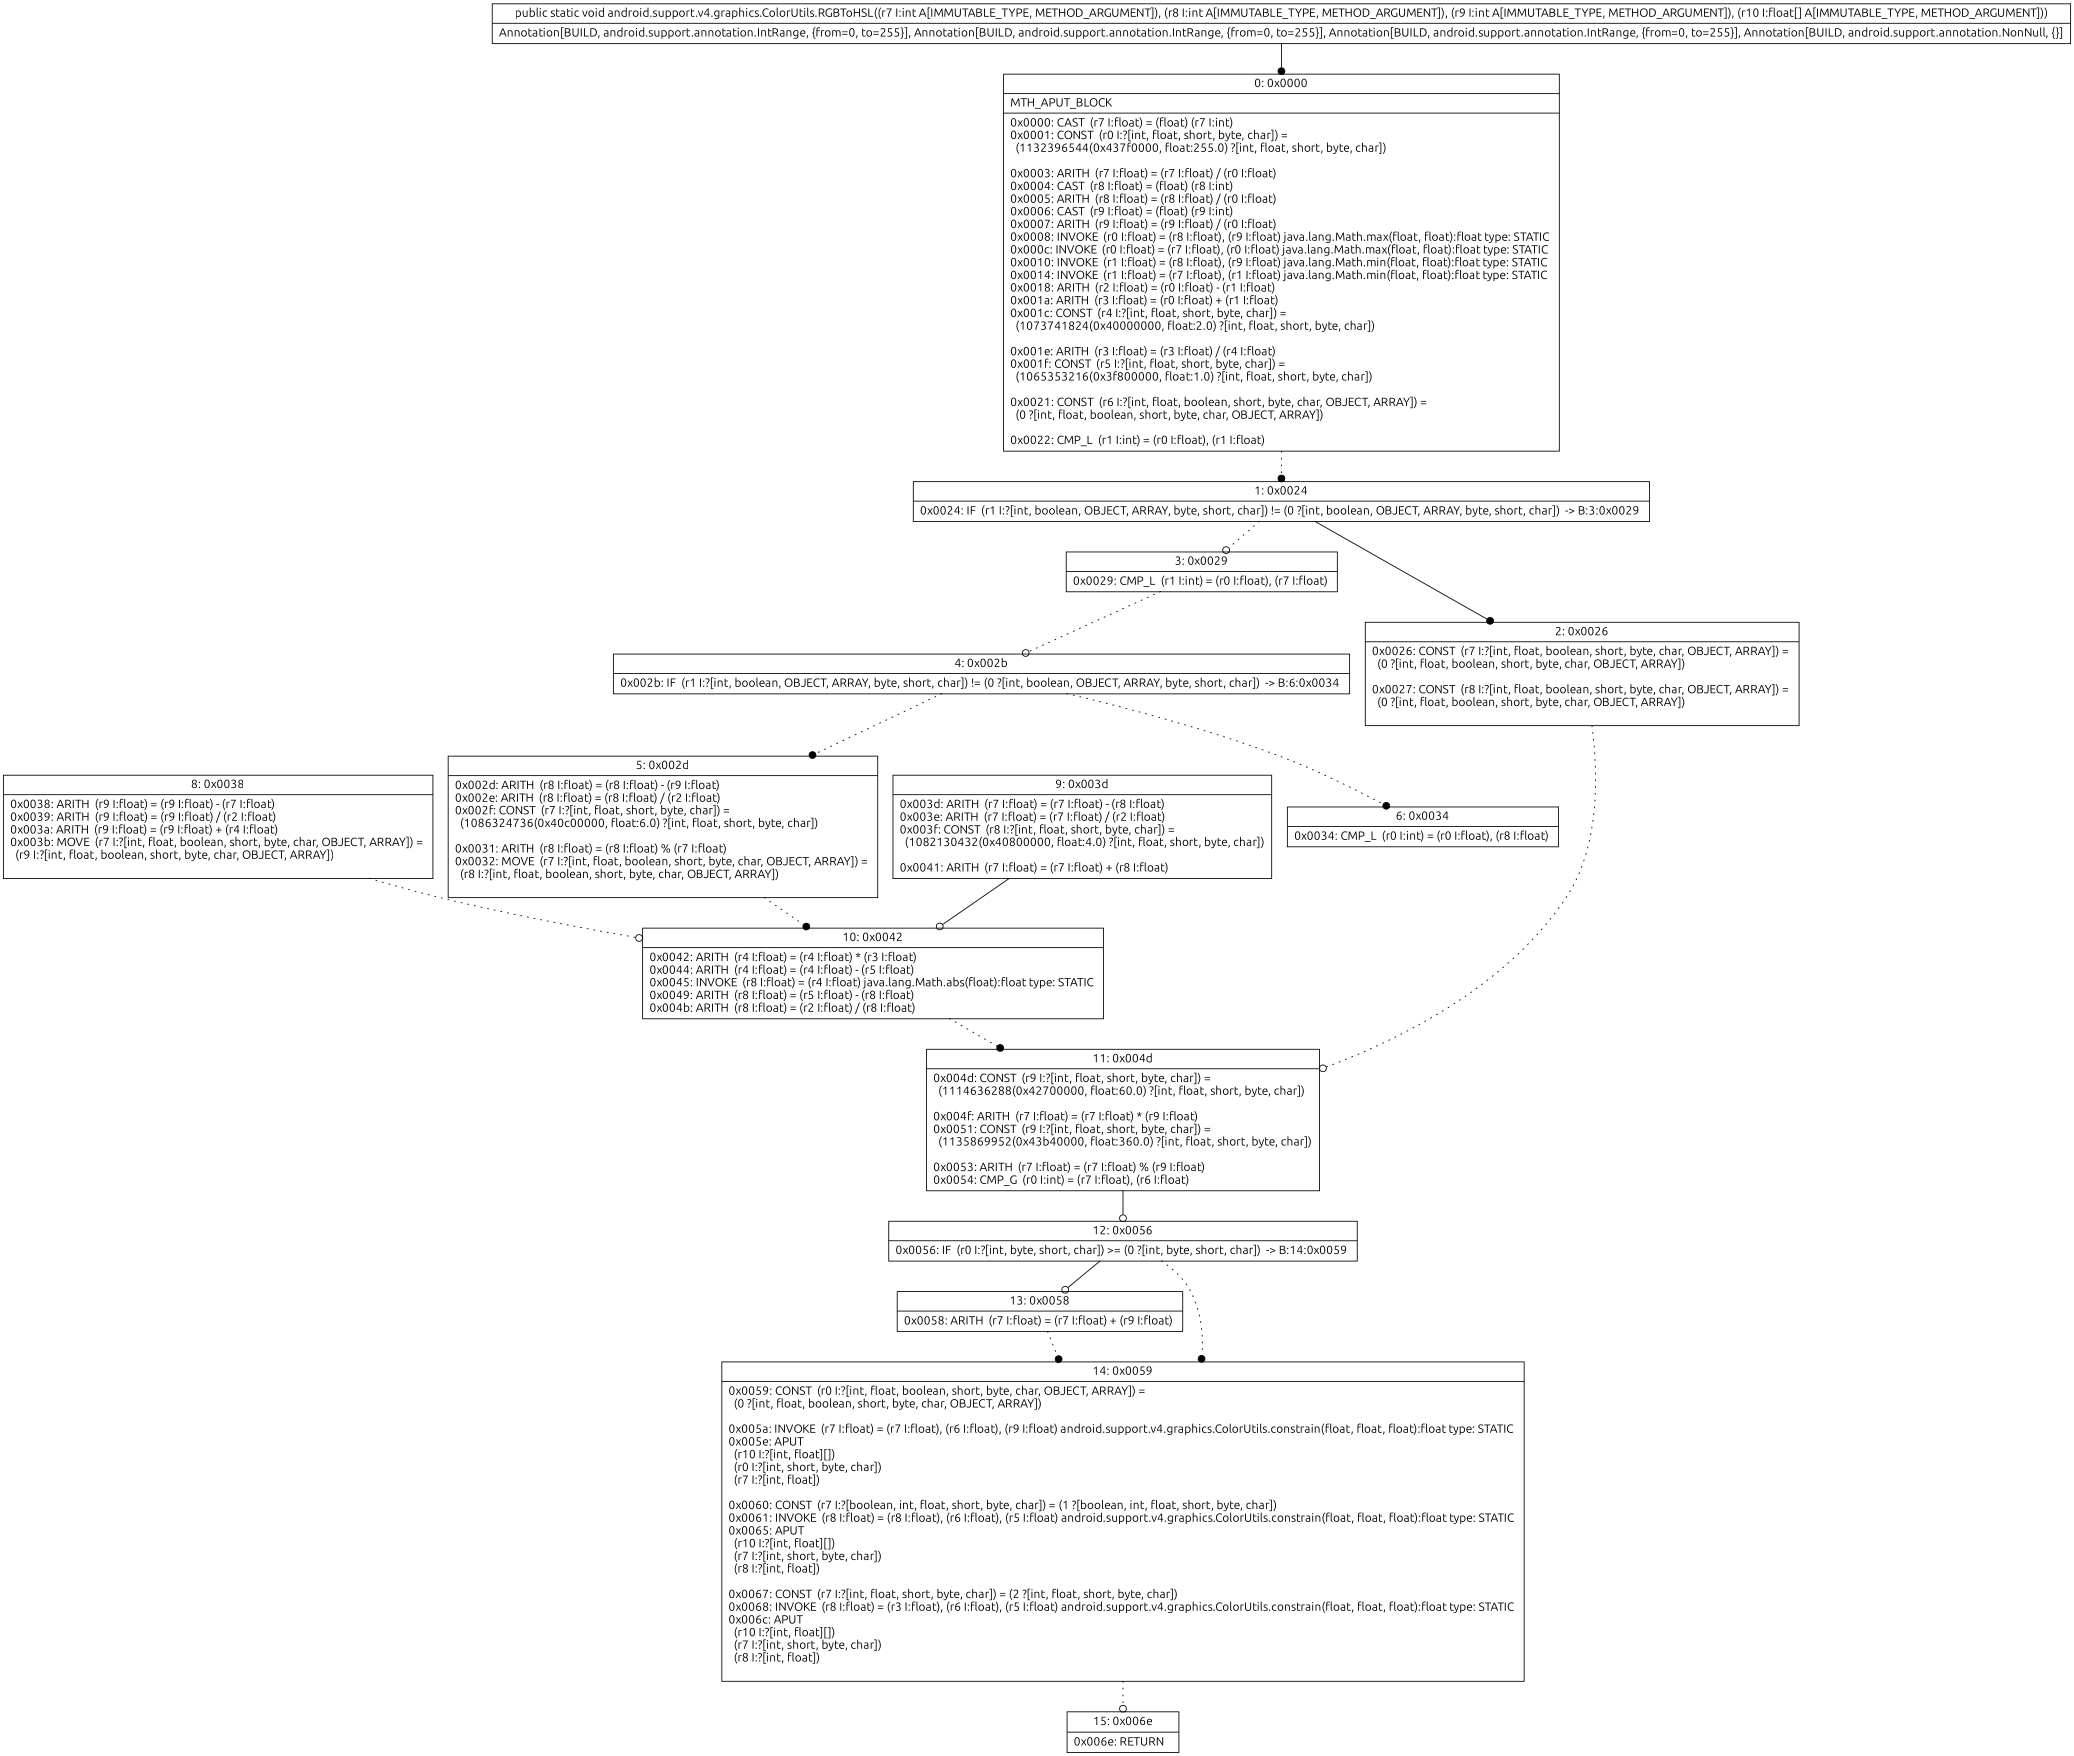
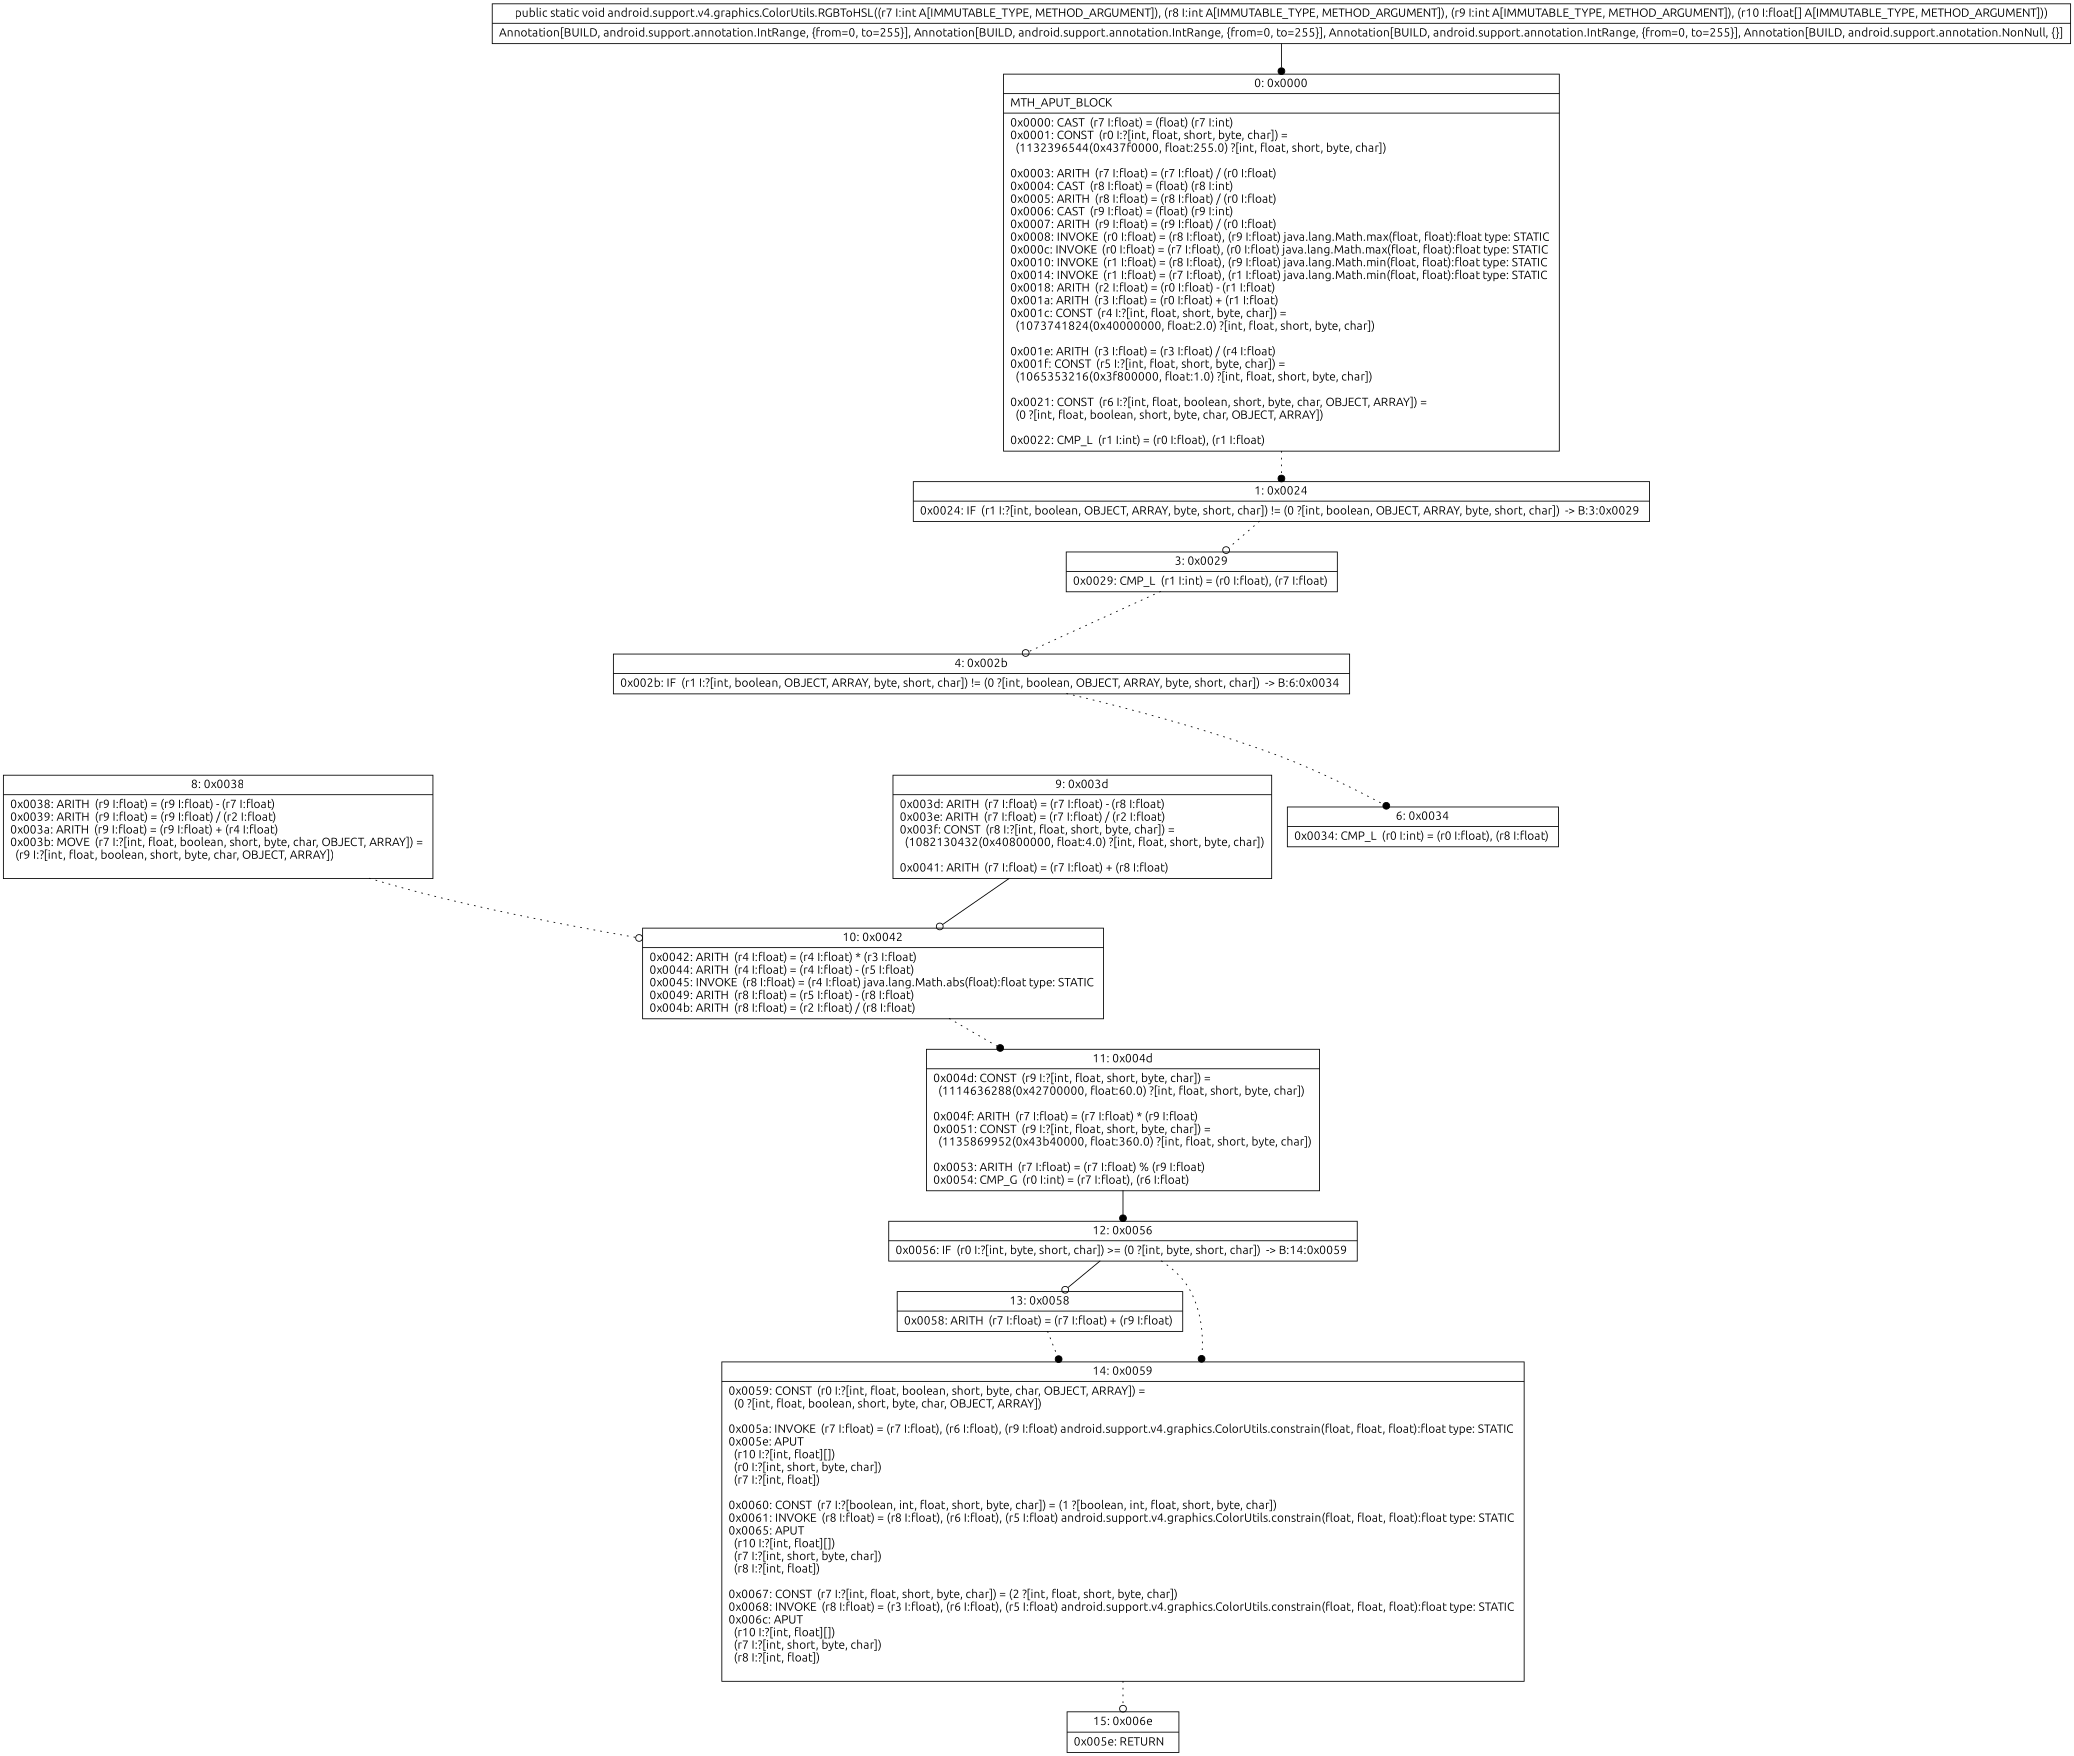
node "2: 0x0026": removed
node "5: 0x002d": removed
edge "11: 0x004d" -> "12: 0x0056": arrowhead odot -> dot
node "15: 0x006e": text "0x006e: RETURN" -> "0x005e: RETURN"
